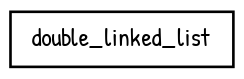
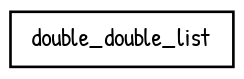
node "double_linked_list": label "double_linked_list" -> "double_double_list"
